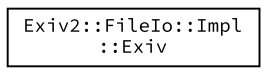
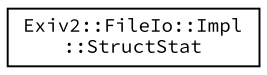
node "Exiv2::FileIo::Impl ::Exiv": label "Exiv2::FileIo::Impl ::Exiv" -> "Exiv2::FileIo::Impl ::StructStat"
